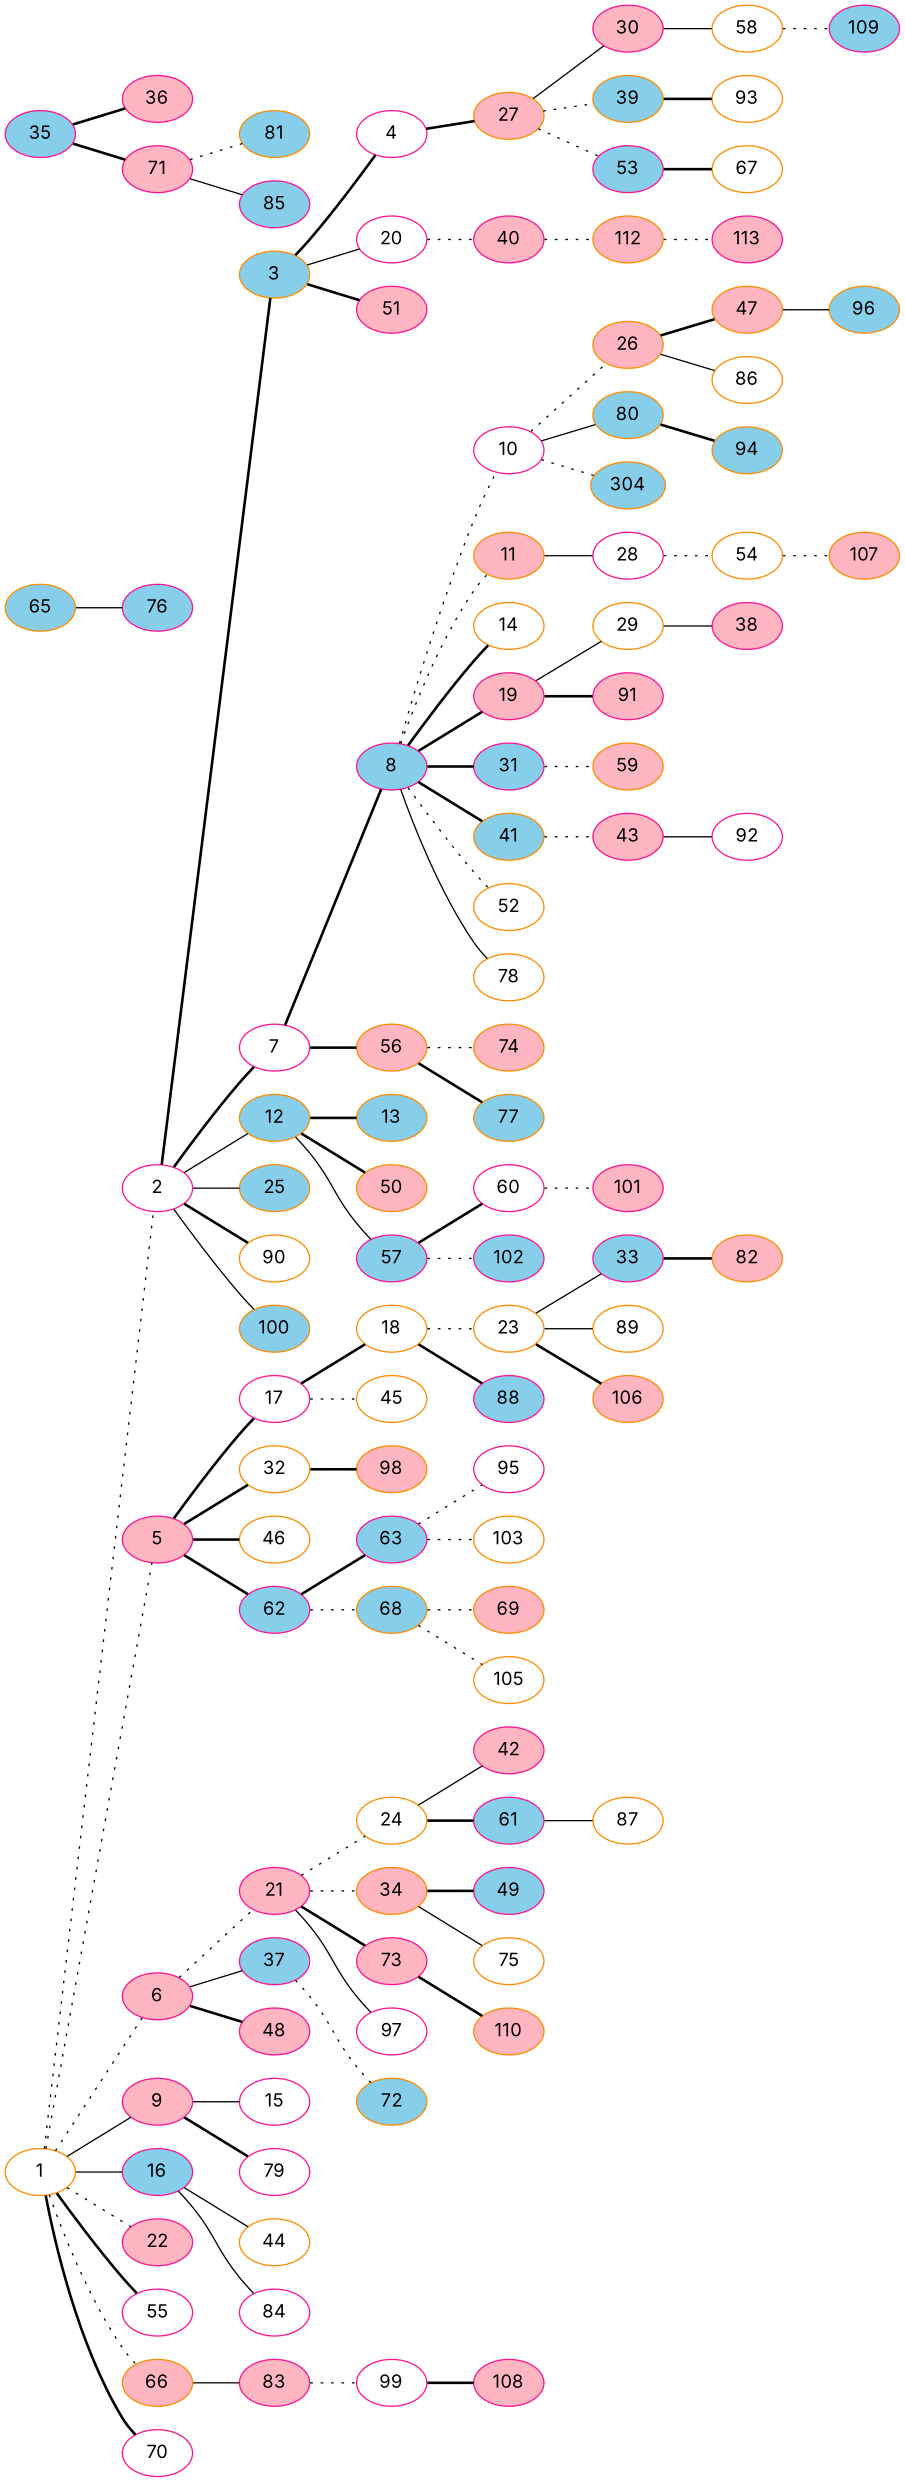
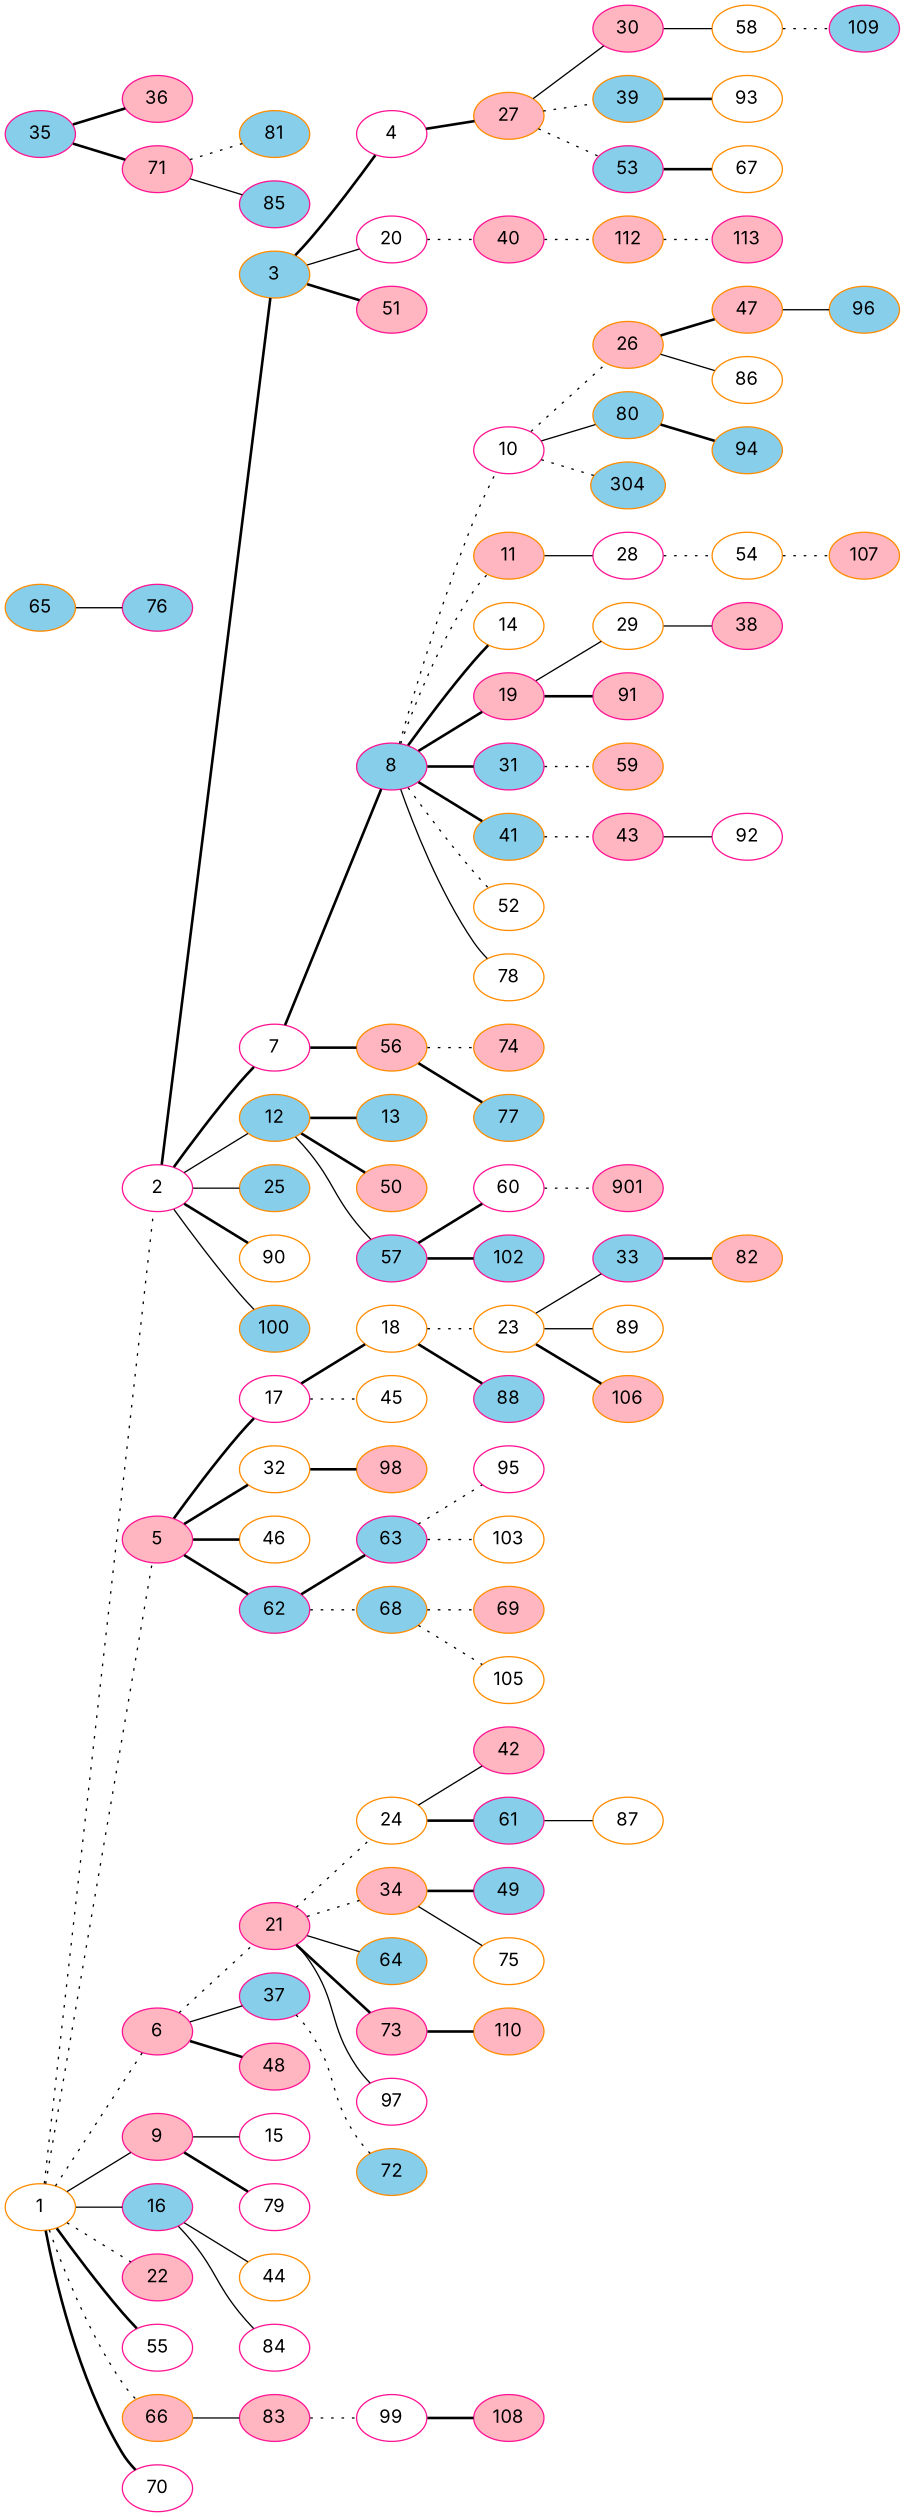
node "101": label "101" -> "901"
edge "57" -- "102": style dotted -> bold
node "64": added
